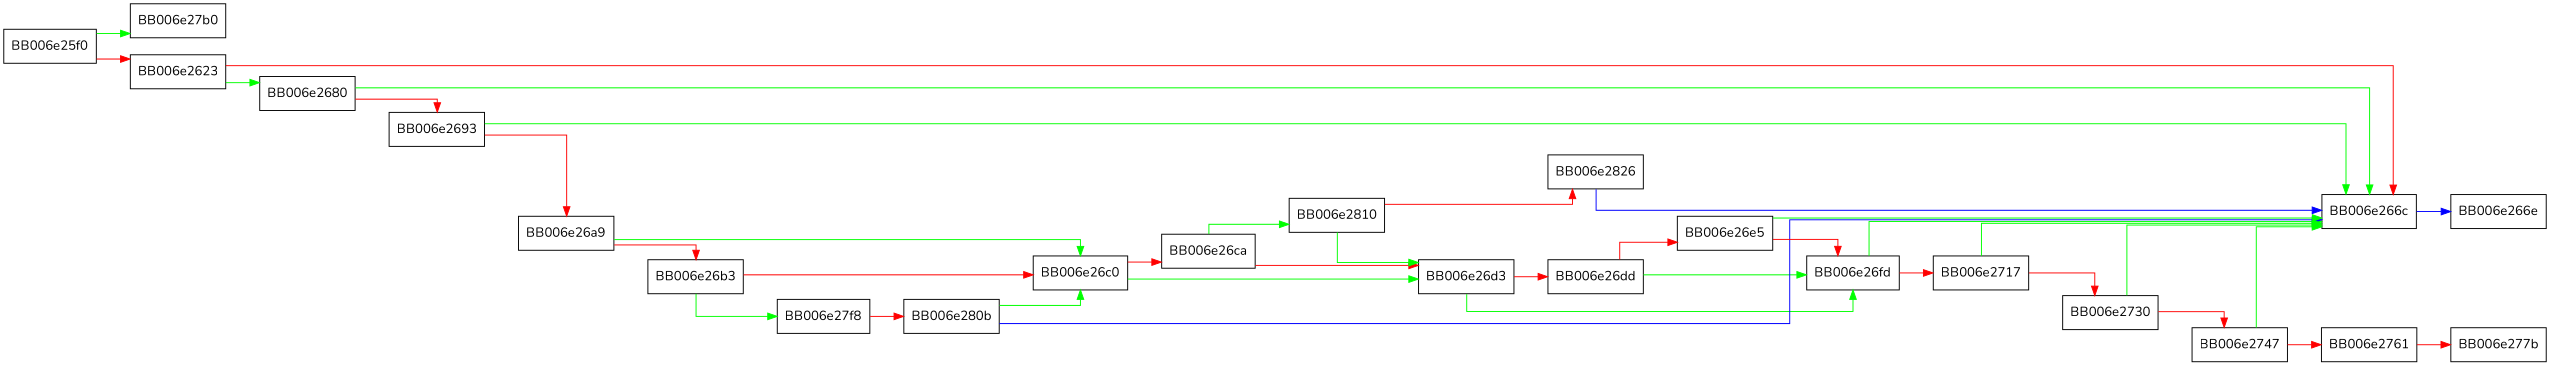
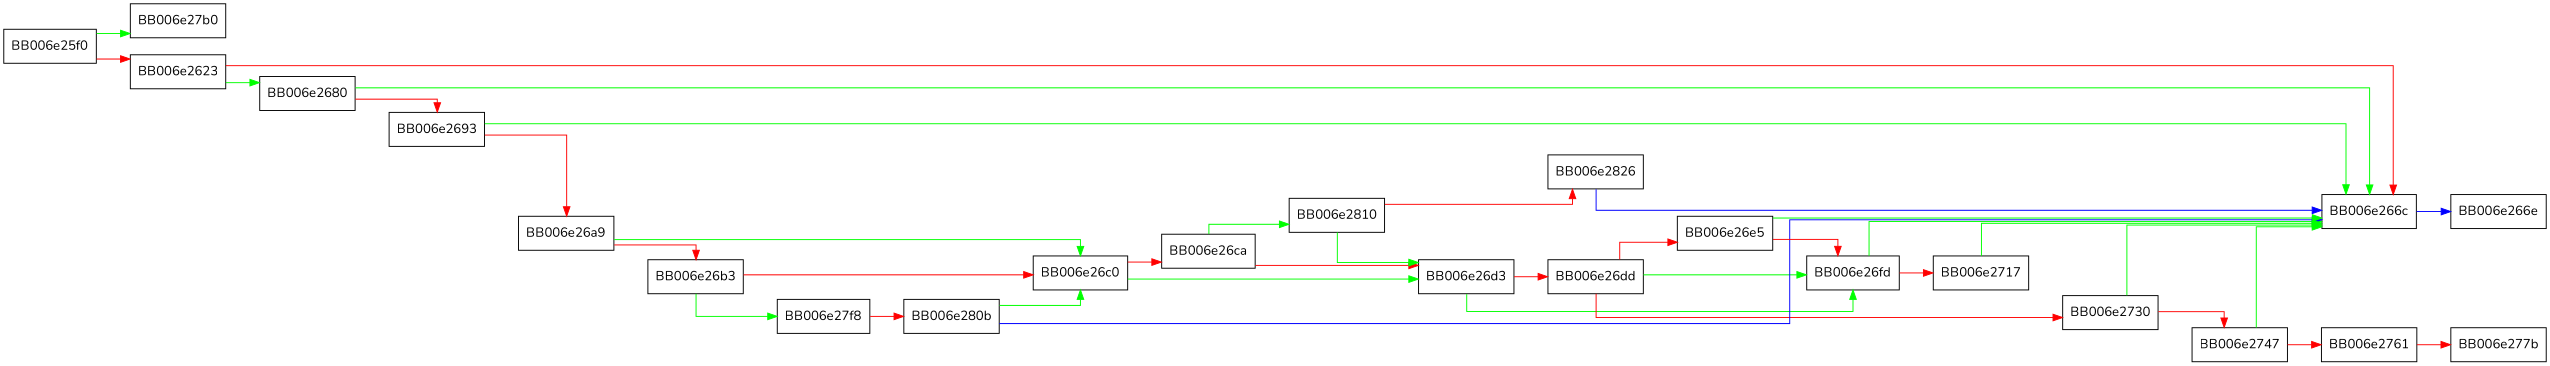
edge "BB006e2717" -> "BB006e2730": now "BB006e26dd" -> "BB006e2730"
